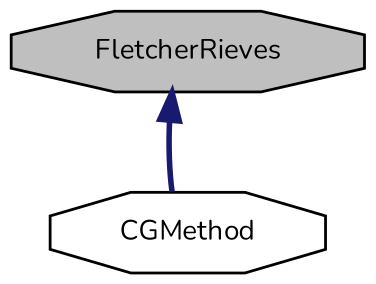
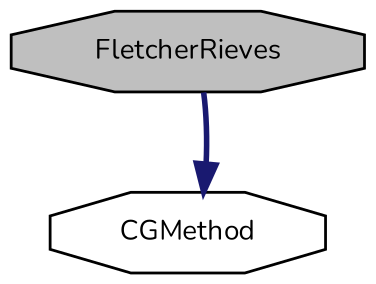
edge "CGMethod" -> "FletcherRieves": reversed
